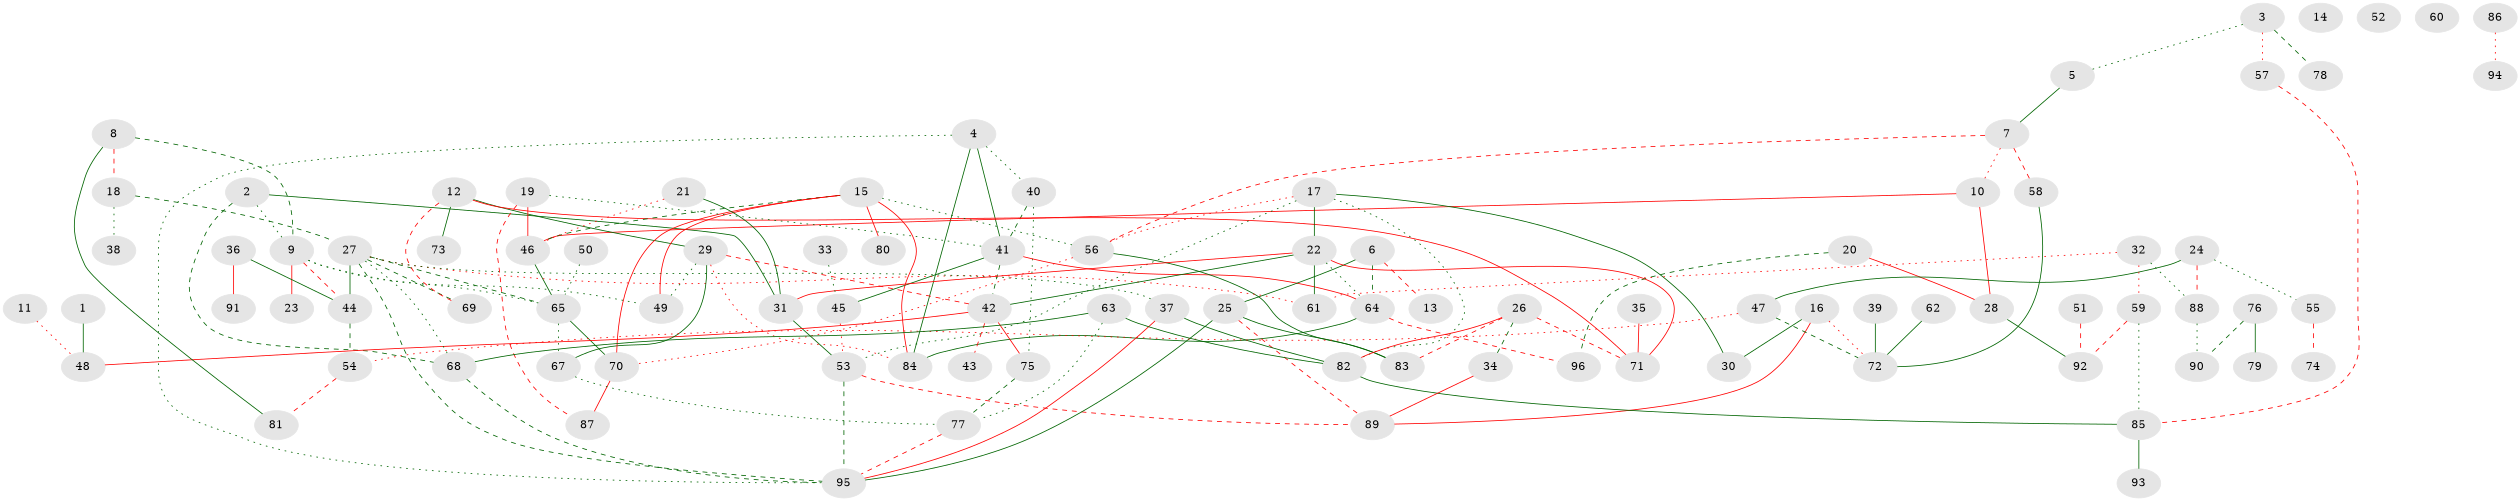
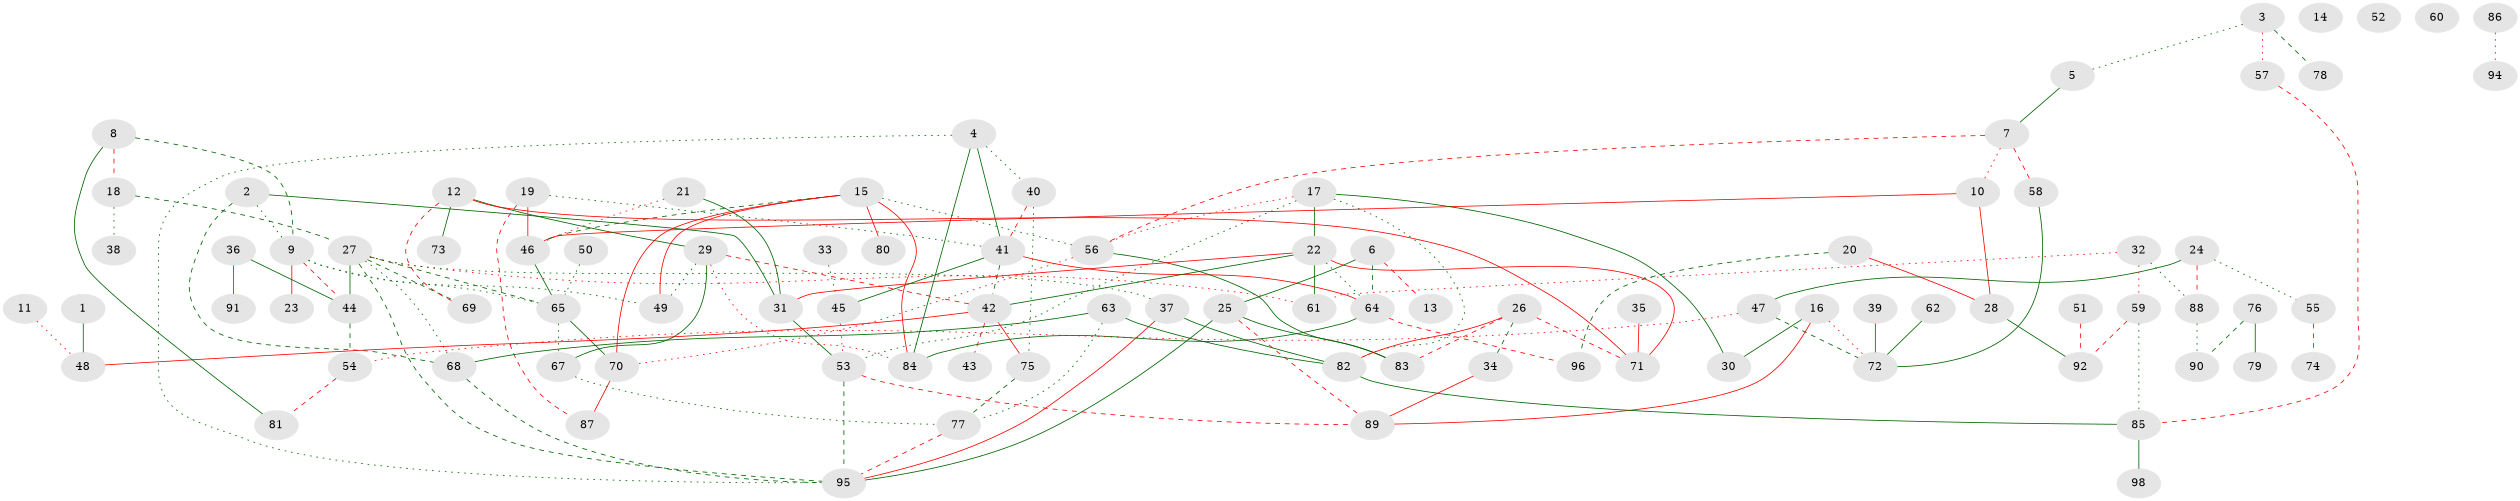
edge "40" -- "41": color darkgreen -> red
node "93": label "93" -> "98"
